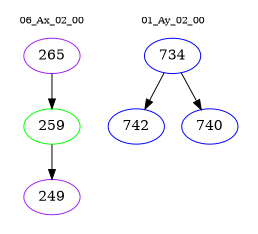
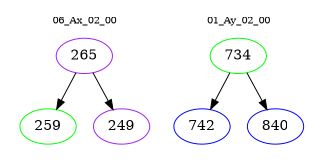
node "734": color blue -> green
node "740": label "740" -> "840"
edge "259" -> "249": now "265" -> "249"
